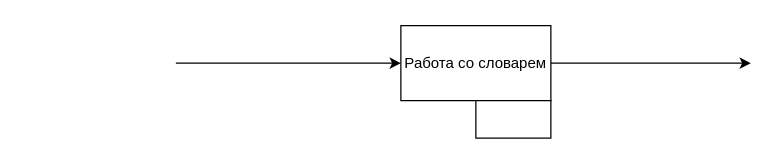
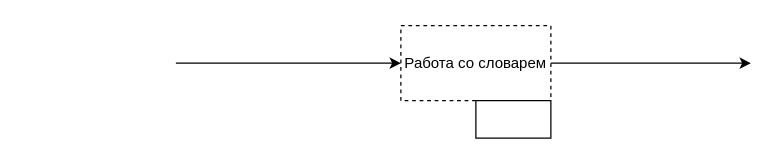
node "Работа со словарем": style solid -> dashed
